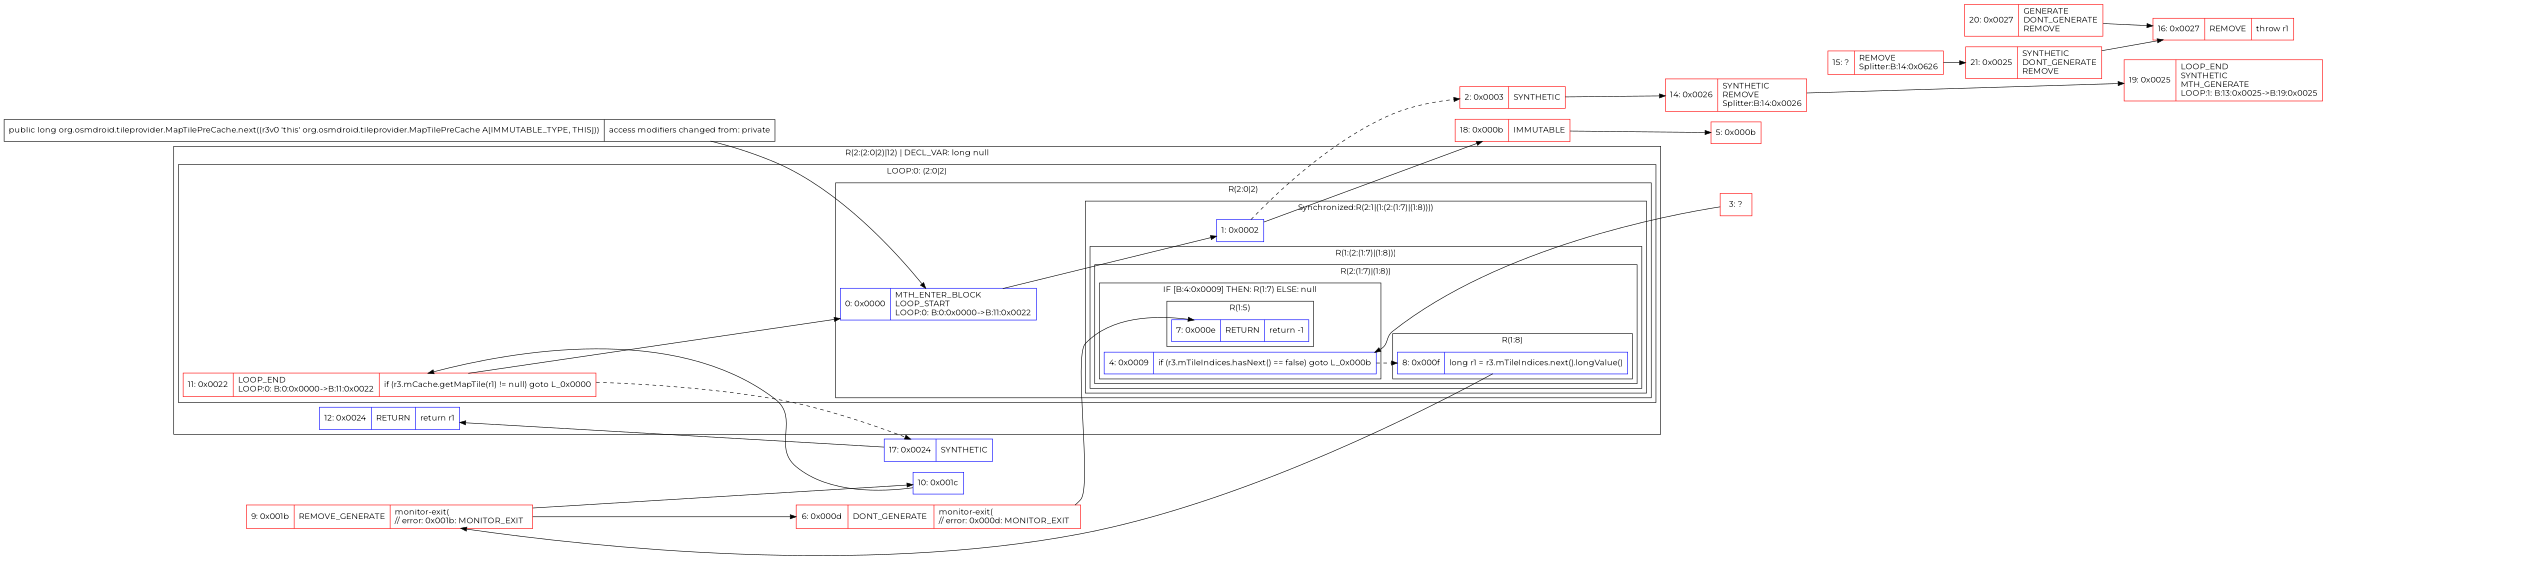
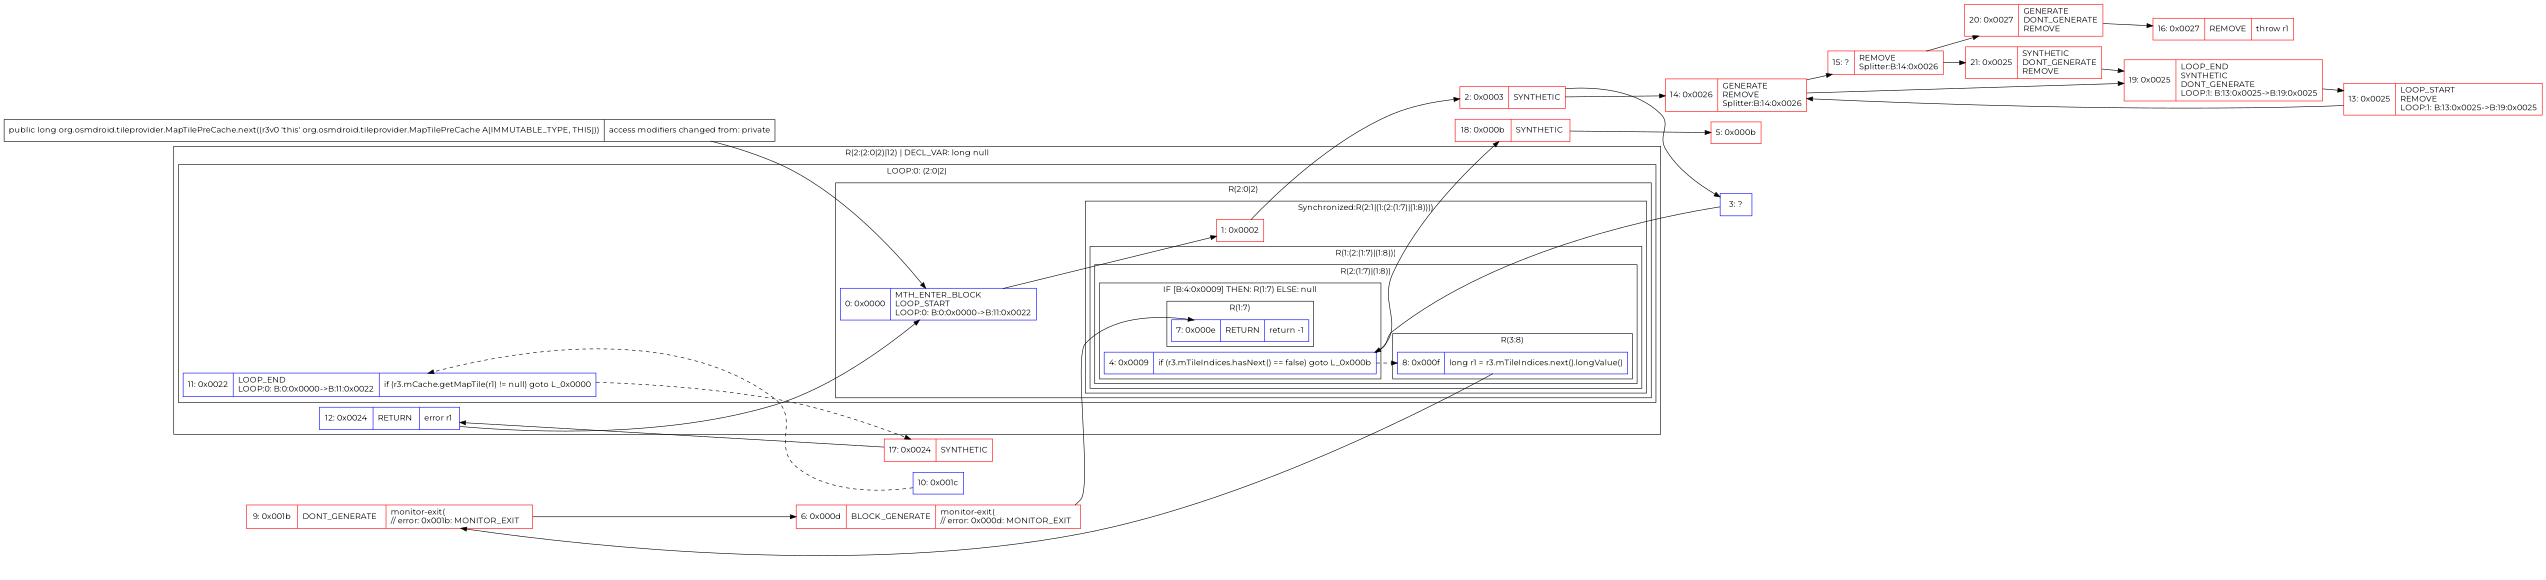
edge "15: ?" -> "20: 0x0027": added
edge "21: 0x0025" -> "16: 0x0027": now "21: 0x0025" -> "19: 0x0025"
node "15: ?": text "Splitter:B:14:0x0626" -> "Splitter:B:14:0x0026"
edge "14: 0x0026" -> "15: ?": added
node "19: 0x0025": text "MTH_GENERATE" -> "DONT_GENERATE"
node "14: 0x0026": text "SYNTHETIC" -> "GENERATE"
node "13: 0x0025": added
edge "2: 0x0003" -> "3: ?": added
node "18: 0x000b": text "IMMUTABLE" -> "SYNTHETIC"
edge "1: 0x0002" -> "2: 0x0003": style dashed -> solid
edge "1: 0x0002" -> "18: 0x000b": now "4: 0x0009" -> "18: 0x000b"
node "3: ?": color red -> blue
node "1: 0x0002": color blue -> red
cluster "R(1:5)": label "R(1:5)" -> "R(1:7)"
cluster "R(1:8)": label "R(1:8)" -> "R(3:8)"
edge "11: 0x0022" -> "0: 0x0000": now "12: 0x0024" -> "0: 0x0000"
edge "10: 0x001c" -> "11: 0x0022": style solid -> dashed
node "11: 0x0022": color red -> blue
node "12: 0x0024": text "return r1" -> "error r1"
node "17: 0x0024": color blue -> red
edge "9: 0x001b" -> "10: 0x001c": removed
node "9: 0x001b": text "REMOVE_GENERATE" -> "DONT_GENERATE"
node "6: 0x000d": text "DONT_GENERATE" -> "BLOCK_GENERATE"
